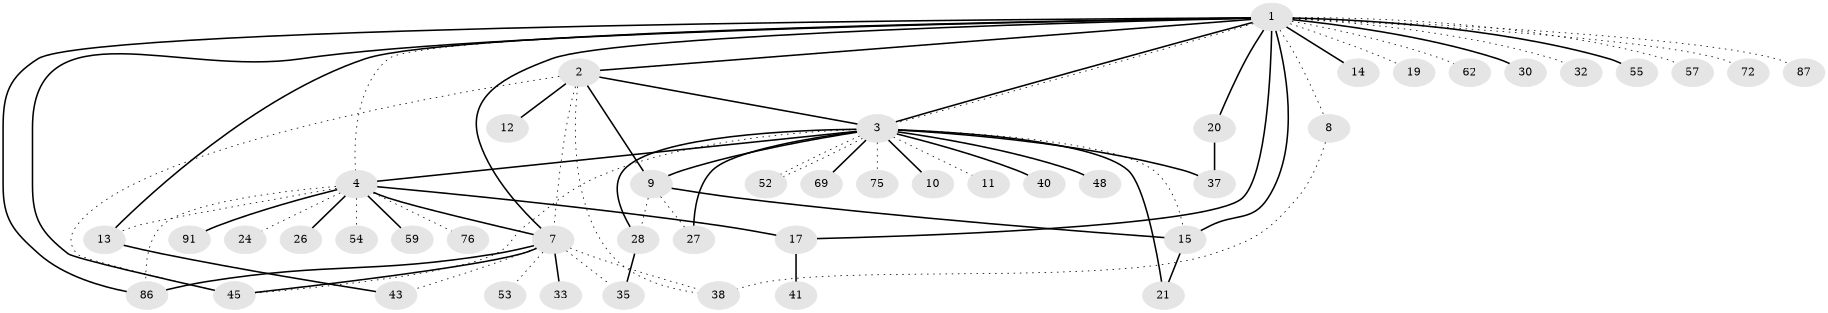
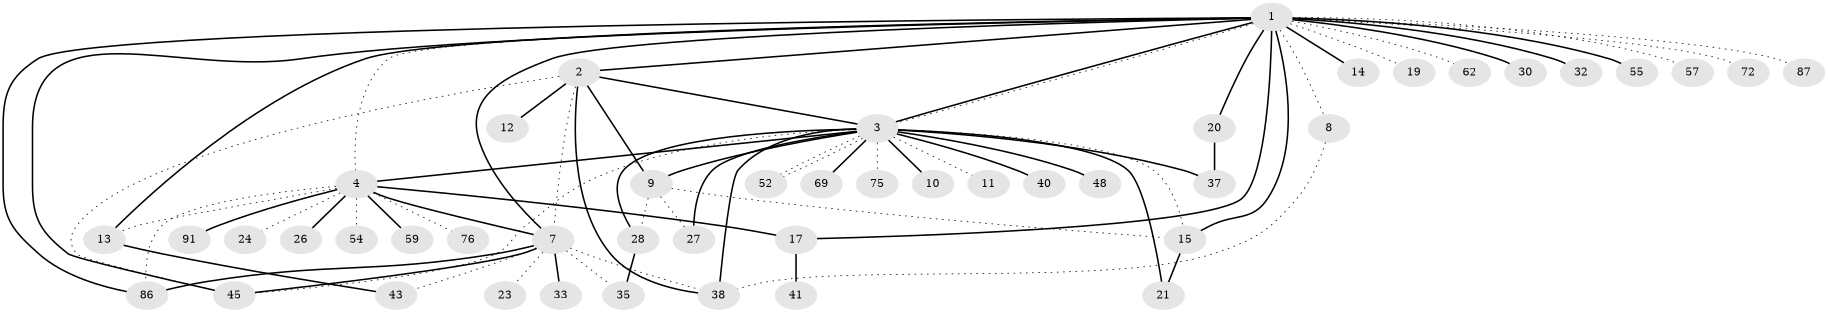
edge "1" -- "32": style dotted -> bold
edge "3" -- "38": added
edge "9" -- "15": style bold -> dotted
edge "2" -- "38": style dotted -> bold
node "53": label "53" -> "23"
